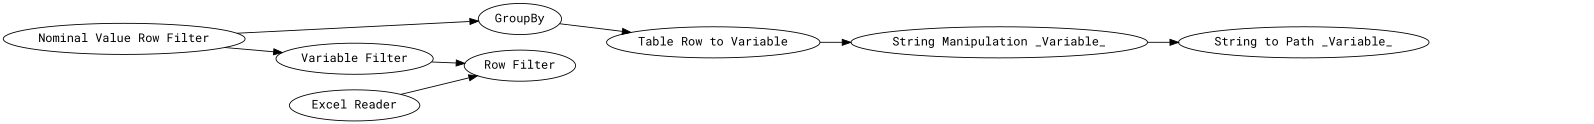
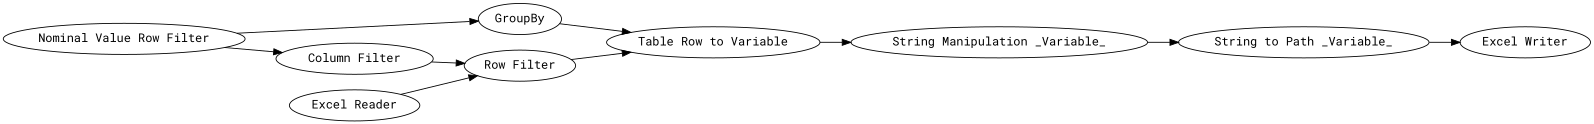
node "Excel Writer": added
edge "Row Filter" -> "Table Row to Variable": added
node "Variable Filter": label "Variable Filter" -> "Column Filter"
